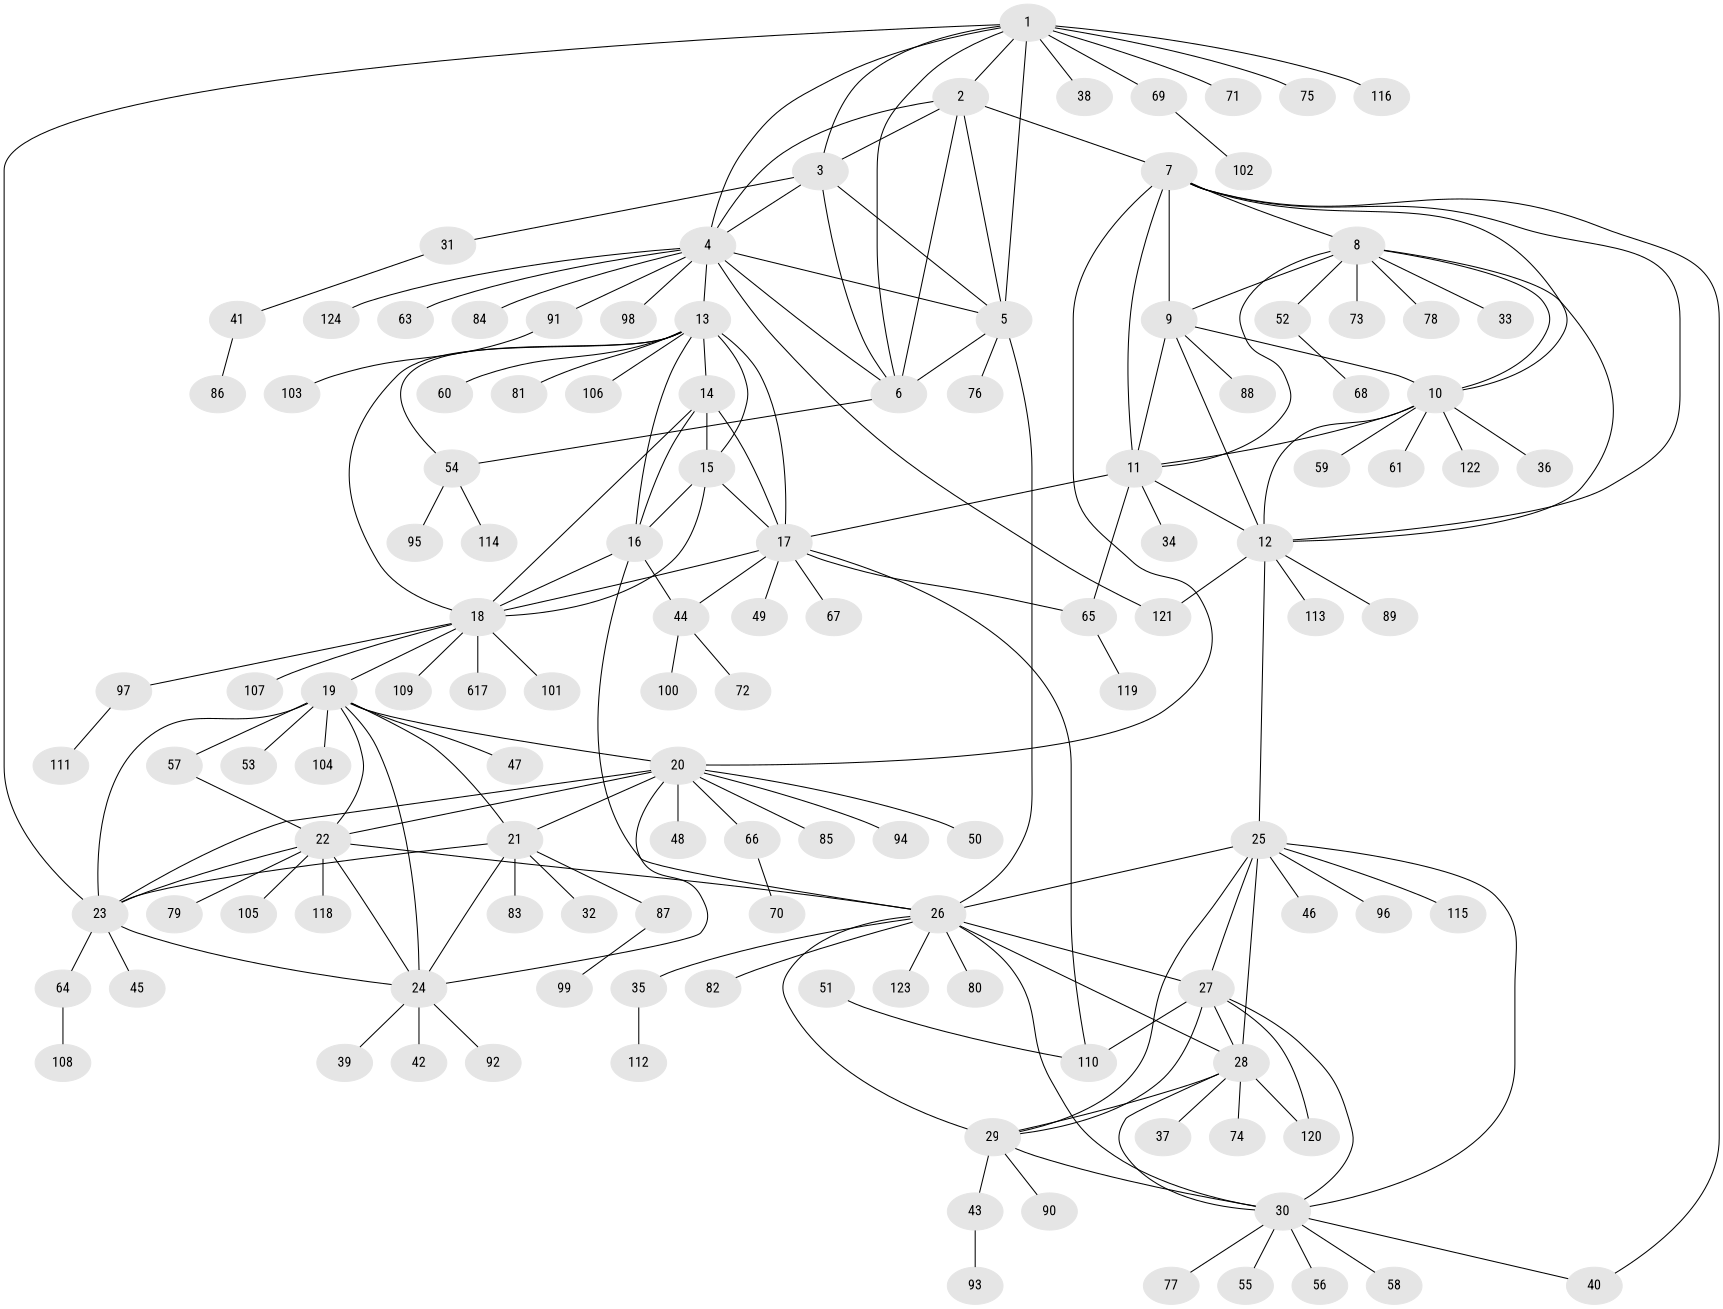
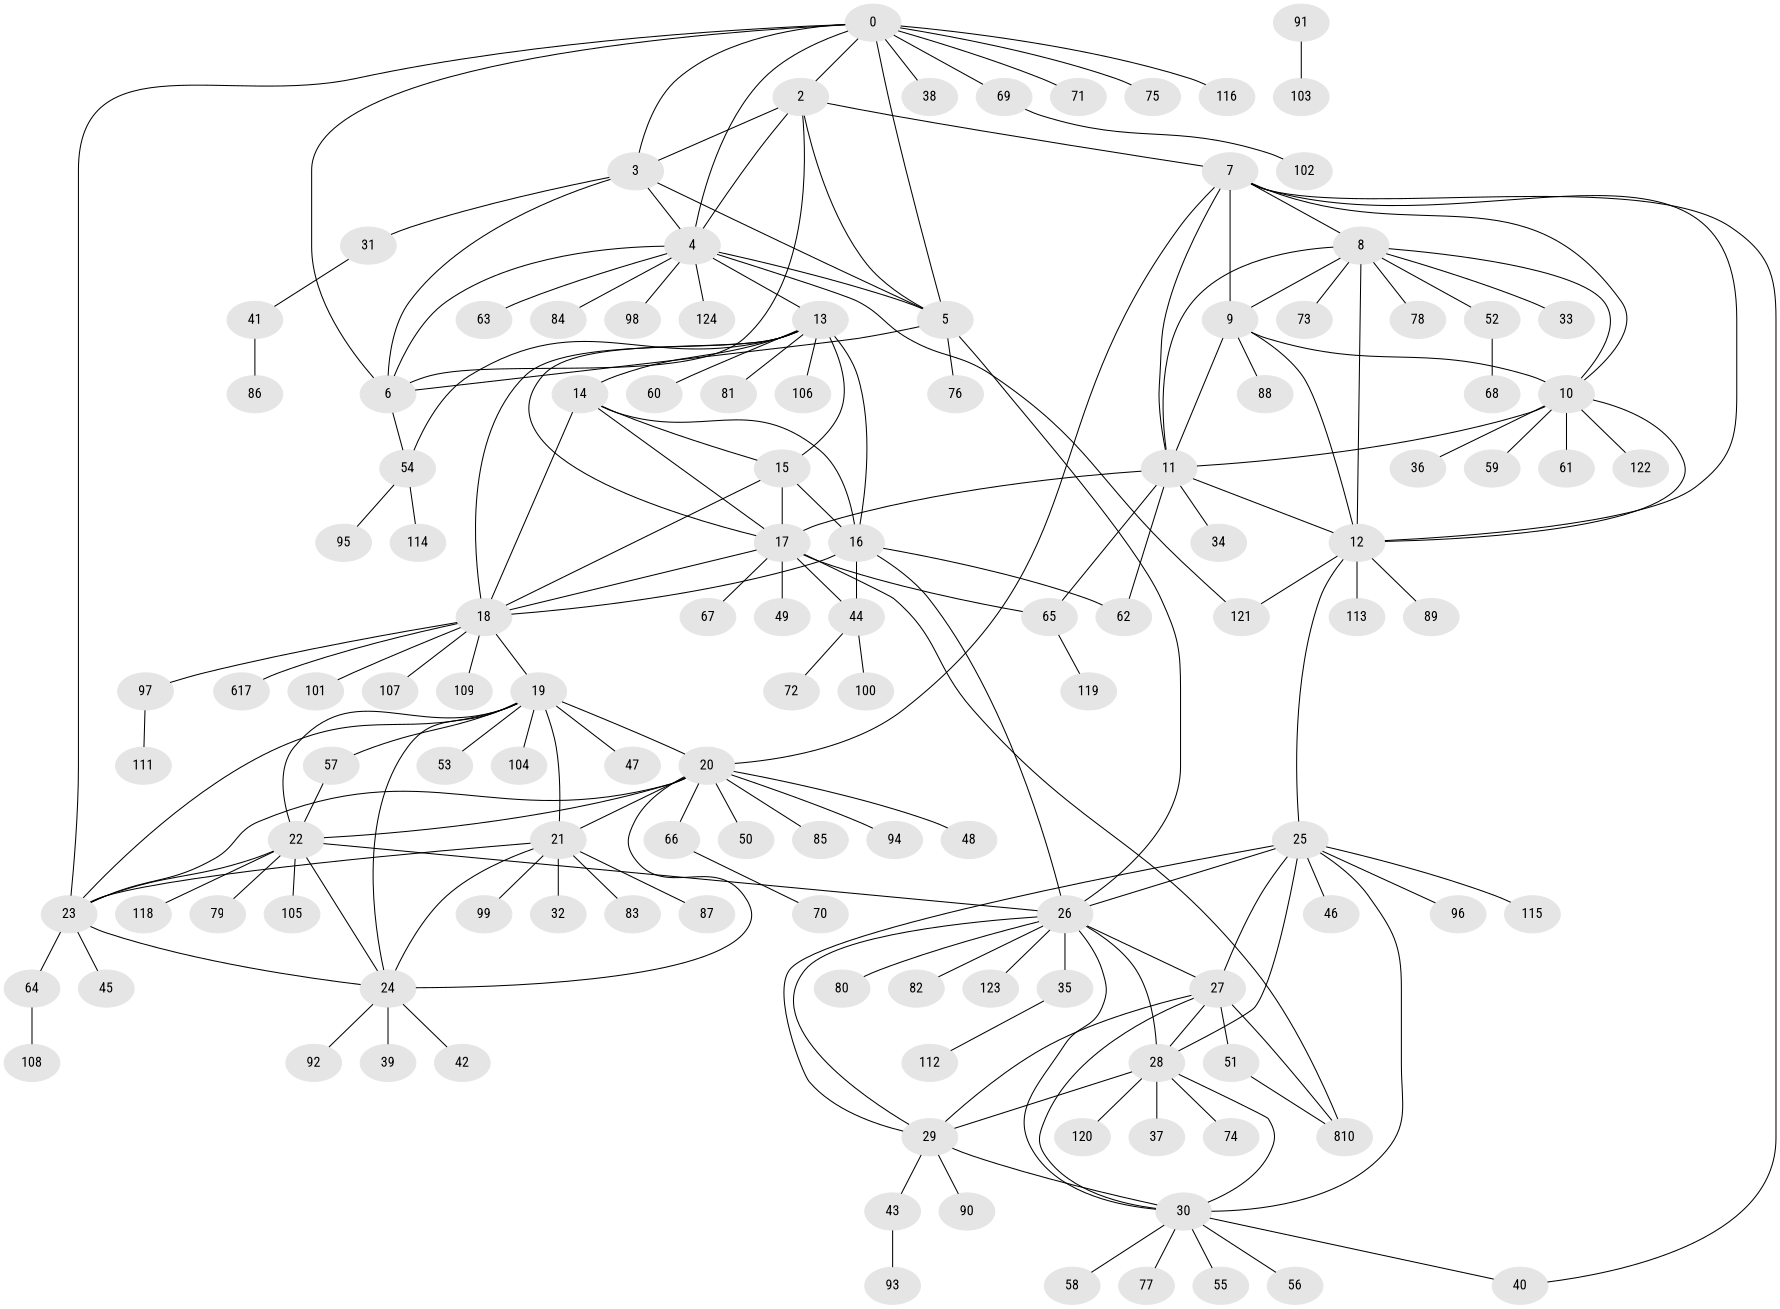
node "1": label "1" -> "0"
edge "4" -- "91": removed
node "62": added
edge "87" -- "99": now "21" -- "99"
edge "27" -- "120": now "27" -- "51"
node "110": label "110" -> "810"
